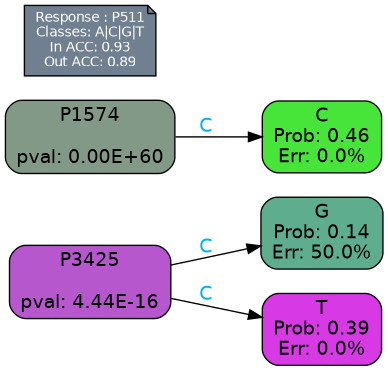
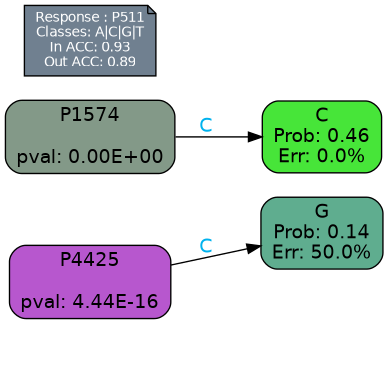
node "P1574 pval: 0.00E+60": label "P1574 pval: 0.00E+60" -> "P1574 pval: 0.00E+00"
node "P3425 pval: 4.44E-16": label "P3425 pval: 4.44E-16" -> "P4425 pval: 4.44E-16"
node "T Prob: 0.39 Err: 0.0%": removed
